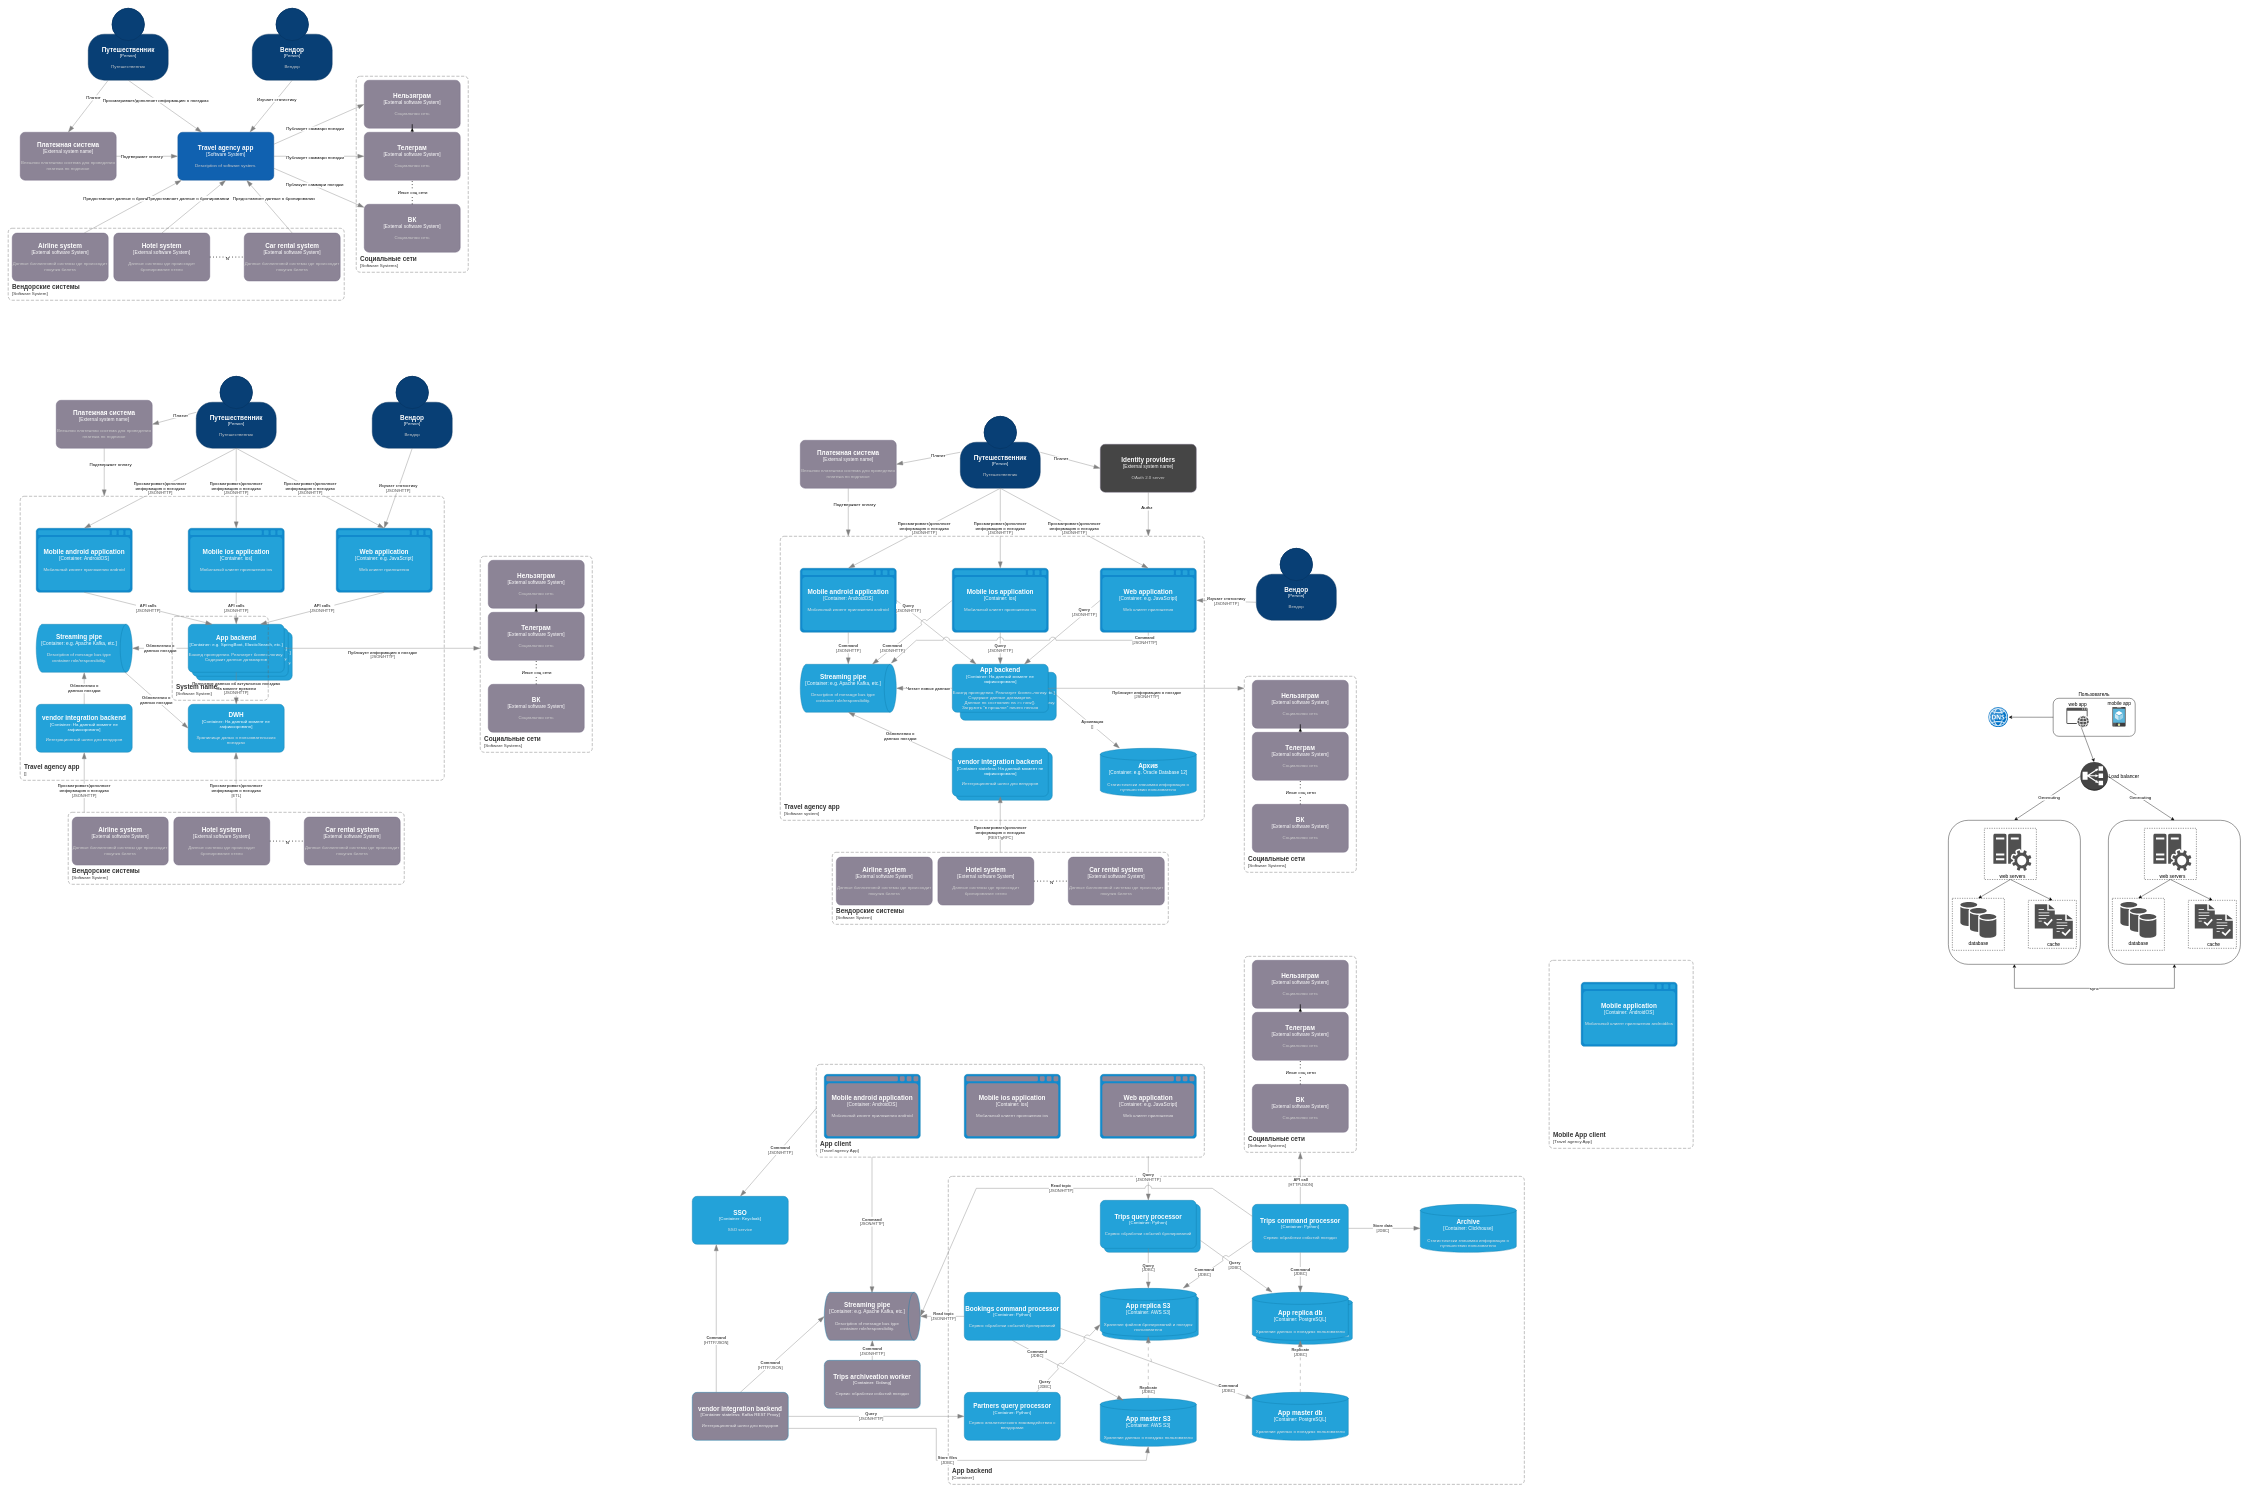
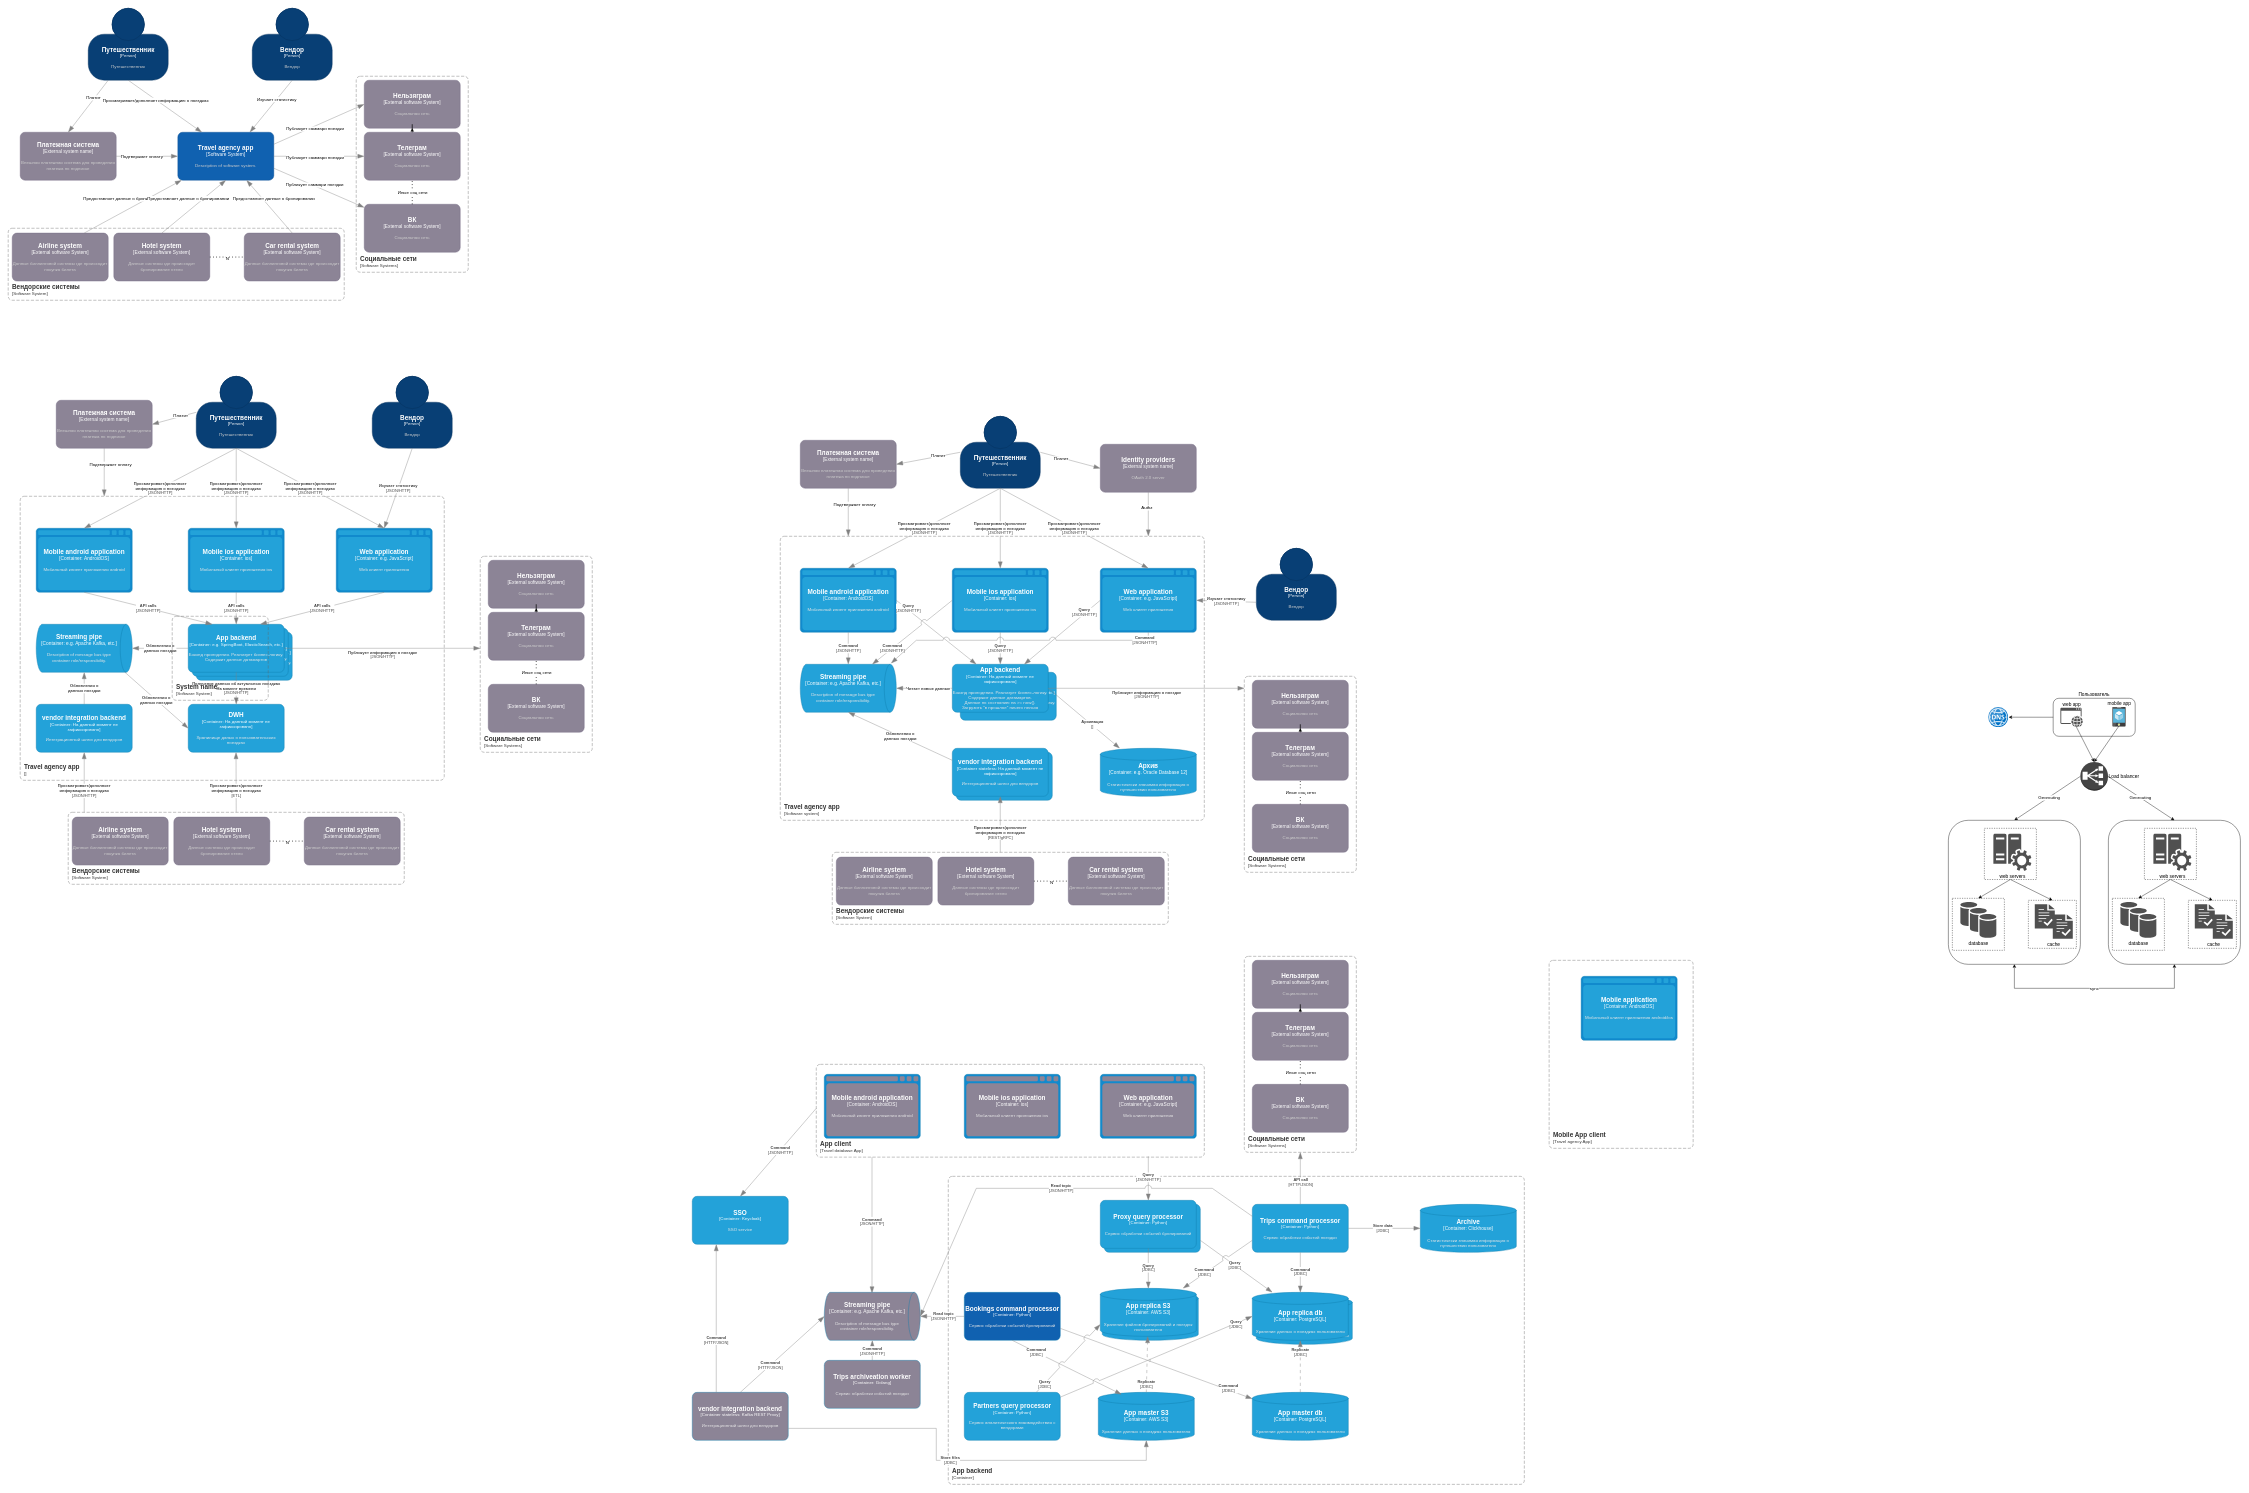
node "Identity providers [External system name] OAuth 2.0 server": fillcolor #454545 -> #8c8496
node "web app": moved (2077, 717) -> (2071, 717)
edge "mobile app" -> "Load balancer": added
node "Mobile application [Container: AndroidOS] Мобильный клиент приложения android/ios": moved (1629, 1014) -> (1629, 1008)
node "App client [Travel agency App]": label "App client [Travel agency App]" -> "App client [Travel database App]"
node "Trips query processor [Container: Python] Сервис обработки событий бронирований": label "Trips query processor [Container: Python] Сервис обработки событий бронирований" -> "Proxy query processor [Container: Python] Сервис обработки событий бронирований"
node "Bookings command processor [Container: Python] Сервис обработки событий бронирований": fillcolor #23a2d9 -> #1061b0
edge "Partners query processor [Container: Python] Сервис аналитического взаимодействия с вендорами" -> "App replica db [Container: PostgreSQL] Хранение данных о поездках пользователя": added, label "Query [JDBC]"
edge "vendor integration backend [Container stateless: Kafka REST Proxy] Интеграционный шлюз для вендоров" -> "Partners query processor [Container: Python] Сервис аналитического взаимодействия с вендорами": removed, label "Query [JSON/HTTP]"
node "App master S3 [Container: AWS S3] Хранение данных о поездках пользователя": moved (1148, 1422) -> (1146, 1416)
